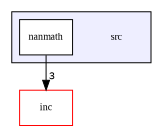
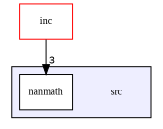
edge "nanmath" -> "inc": reversed
